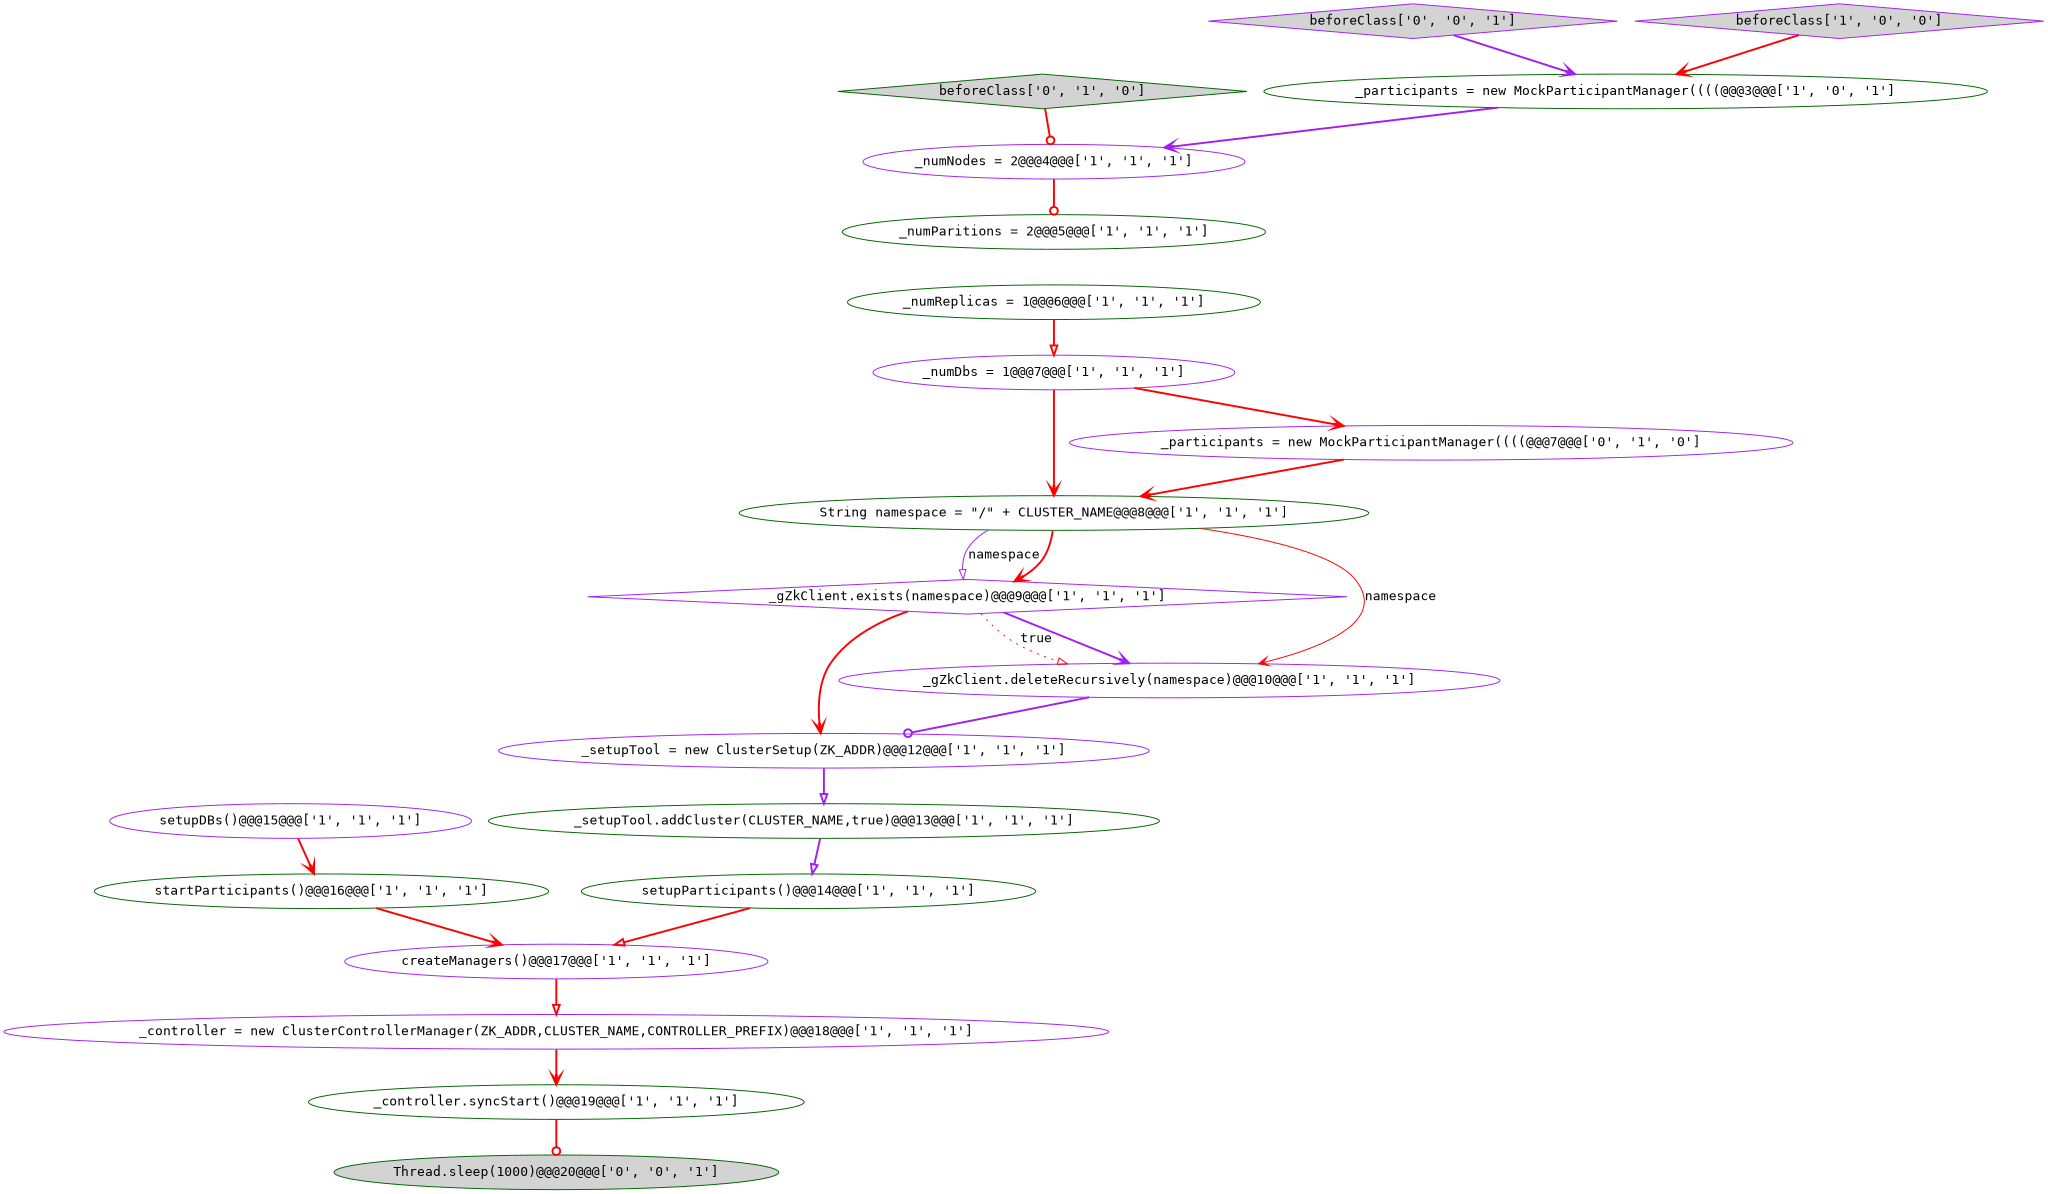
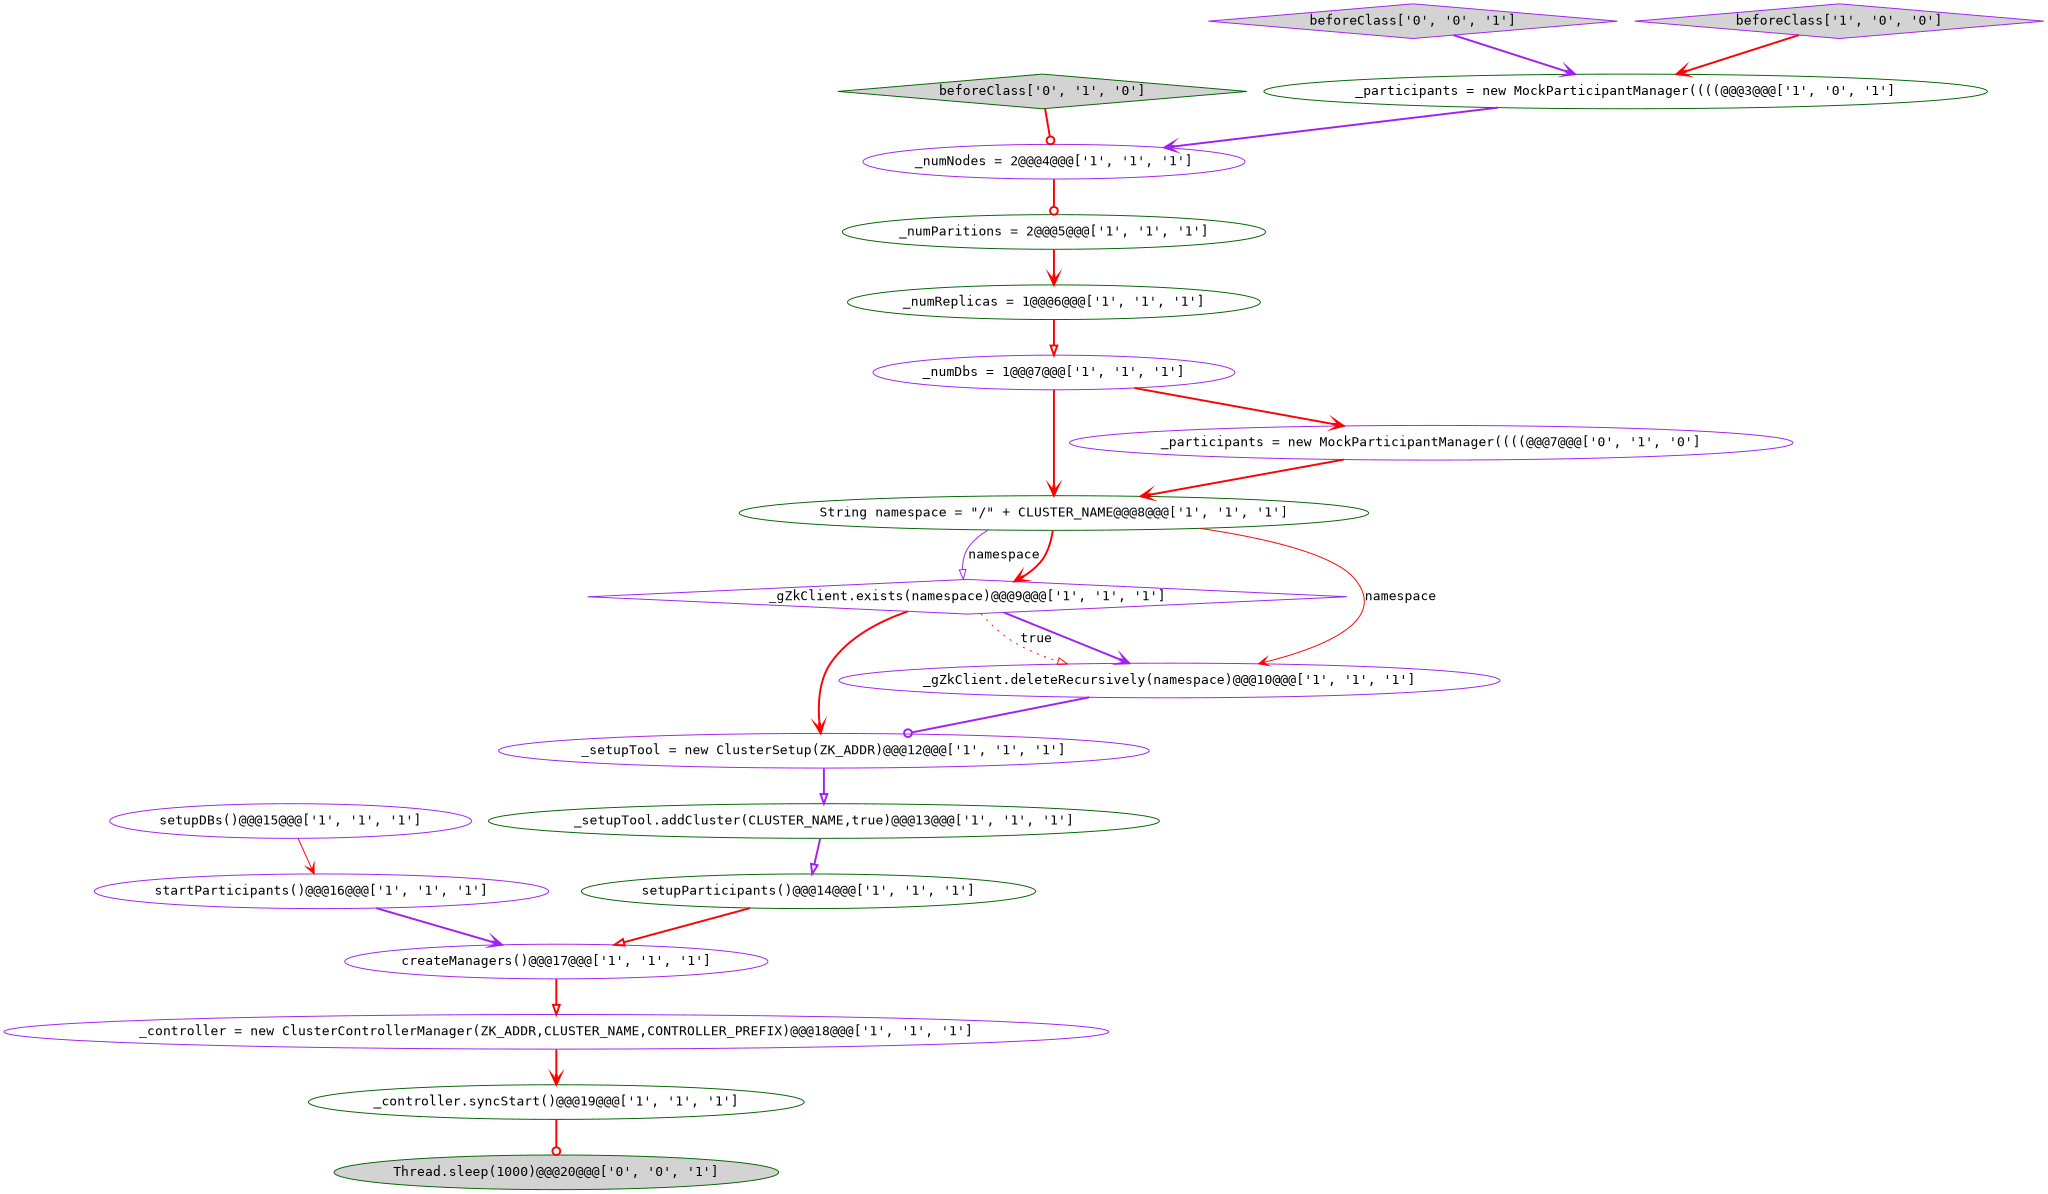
edge "_numParitions = 2@@@5@@@['1', '1', '1']" -> "_numReplicas = 1@@@6@@@['1', '1', '1']": added
edge "setupDBs()@@@15@@@['1', '1', '1']" -> "startParticipants()@@@16@@@['1', '1', '1']": style bold -> solid
node "startParticipants()@@@16@@@['1', '1', '1']": color darkgreen -> purple
edge "startParticipants()@@@16@@@['1', '1', '1']" -> "createManagers()@@@17@@@['1', '1', '1']": color red -> purple
